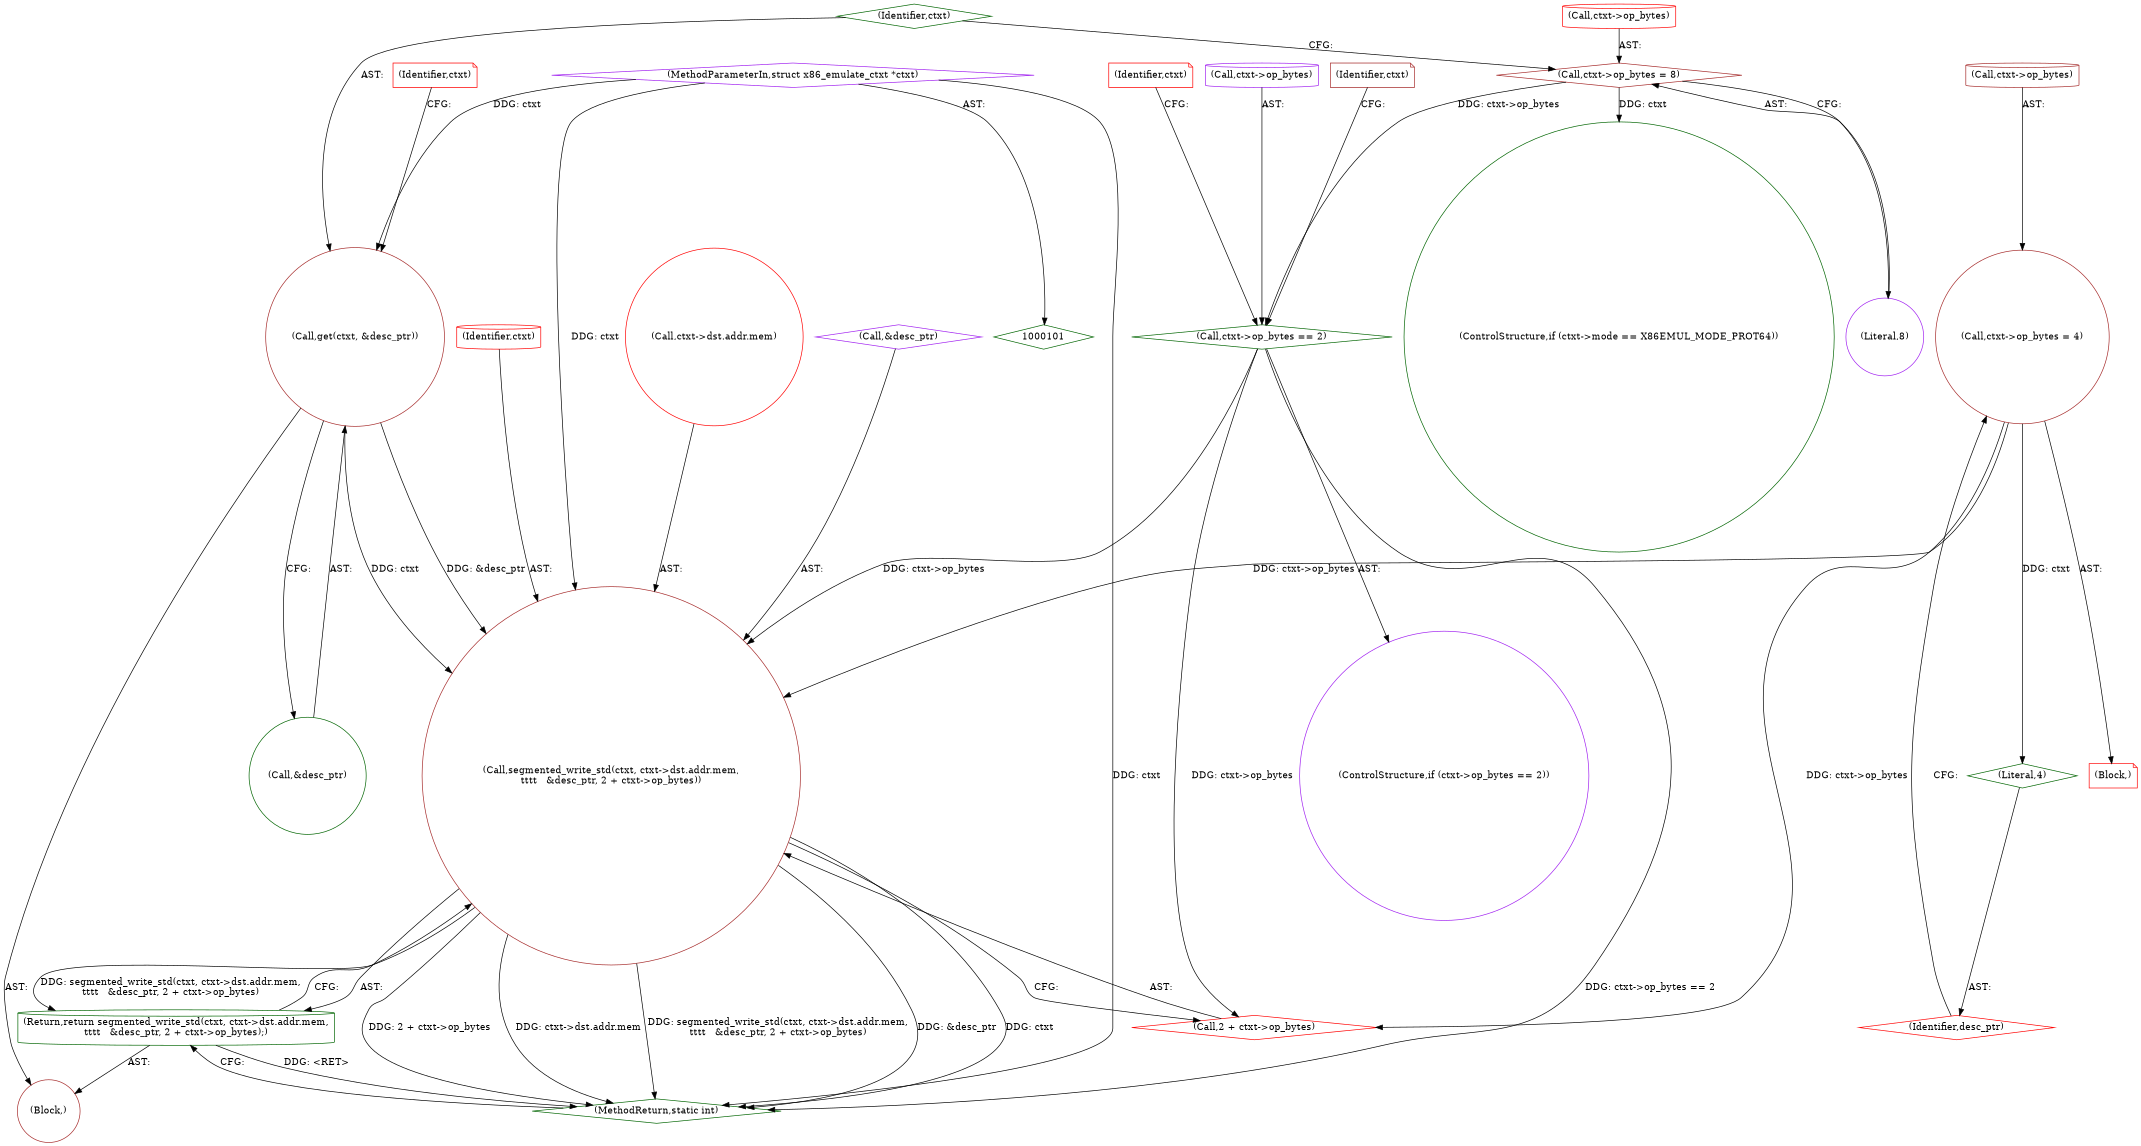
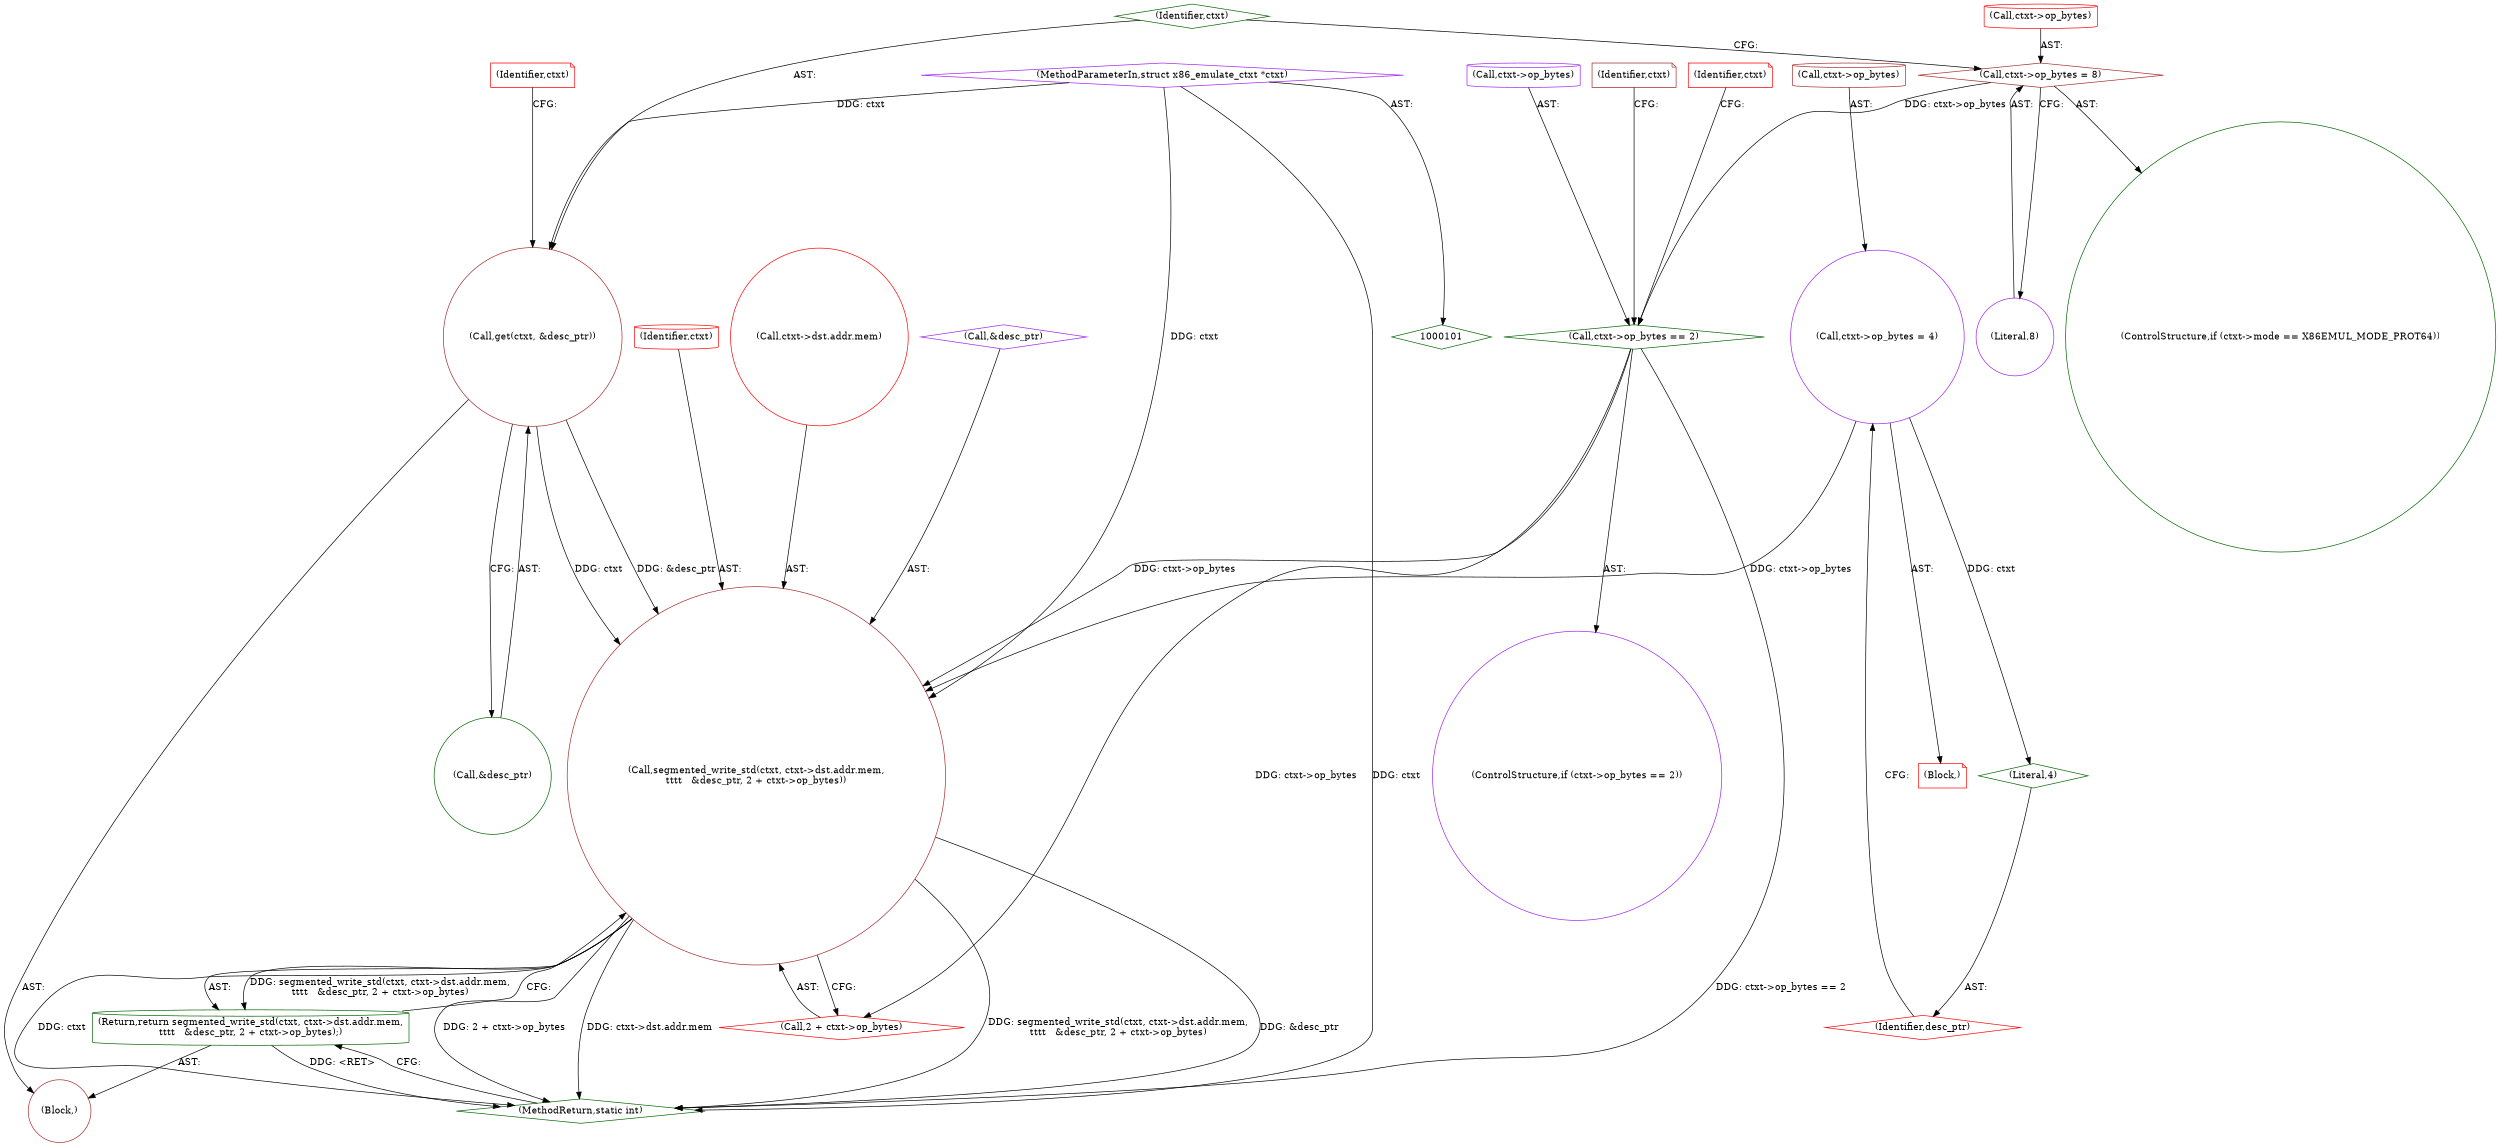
edge "(Call,ctxt->op_bytes = 8)" -> "(ControlStructure,if (ctxt->mode == X86EMUL_MODE_PROT64))": label "DDG: ctxt" -> "AST: "
node "(Call,ctxt->op_bytes = 4)": color brown -> purple
edge "(Call,ctxt->op_bytes = 4)" -> "(Call,2 + ctxt->op_bytes)": removed, label "DDG: ctxt->op_bytes"
